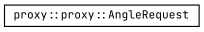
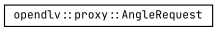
node "proxy::proxy::AngleRequest": label "proxy::proxy::AngleRequest" -> "opendlv::proxy::AngleRequest"
